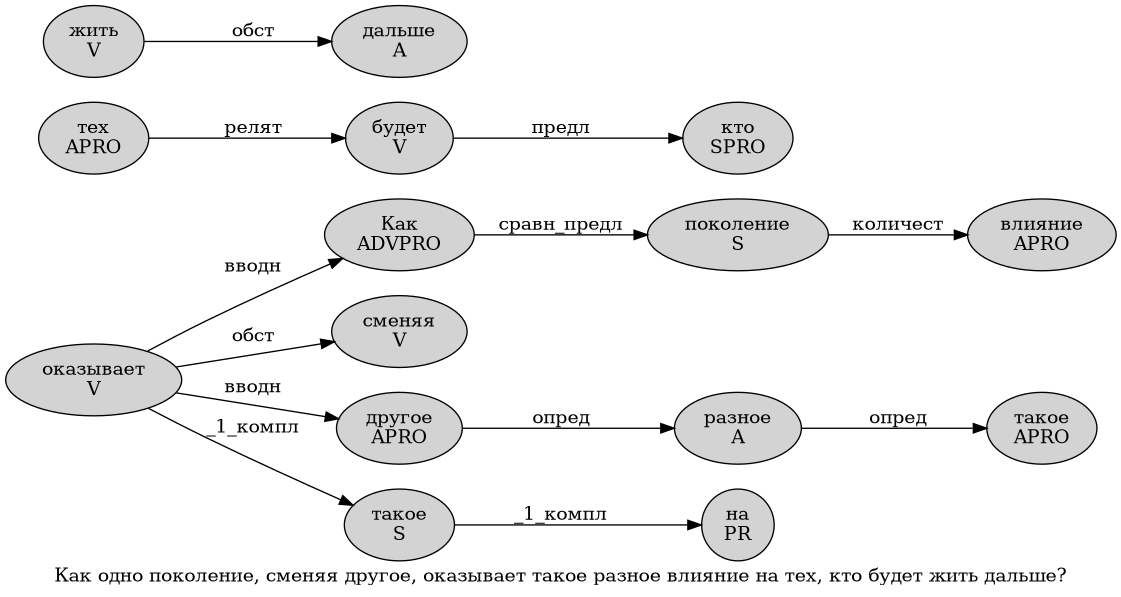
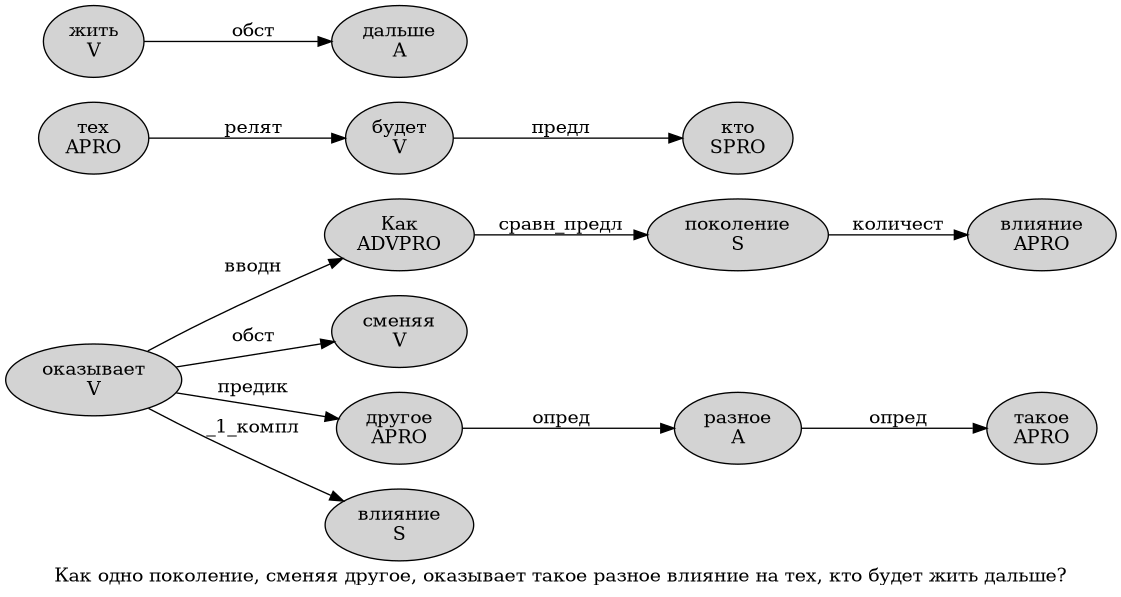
edge "оказывает V" -> "другое APRO": label "вводн" -> "предик"
node "такое S": label "такое S" -> "влияние S"
node "на PR": removed
